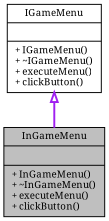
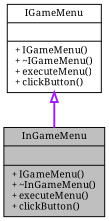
node "InGameMenu": text "+ InGameMenu()" -> "+ IGameMenu()"
